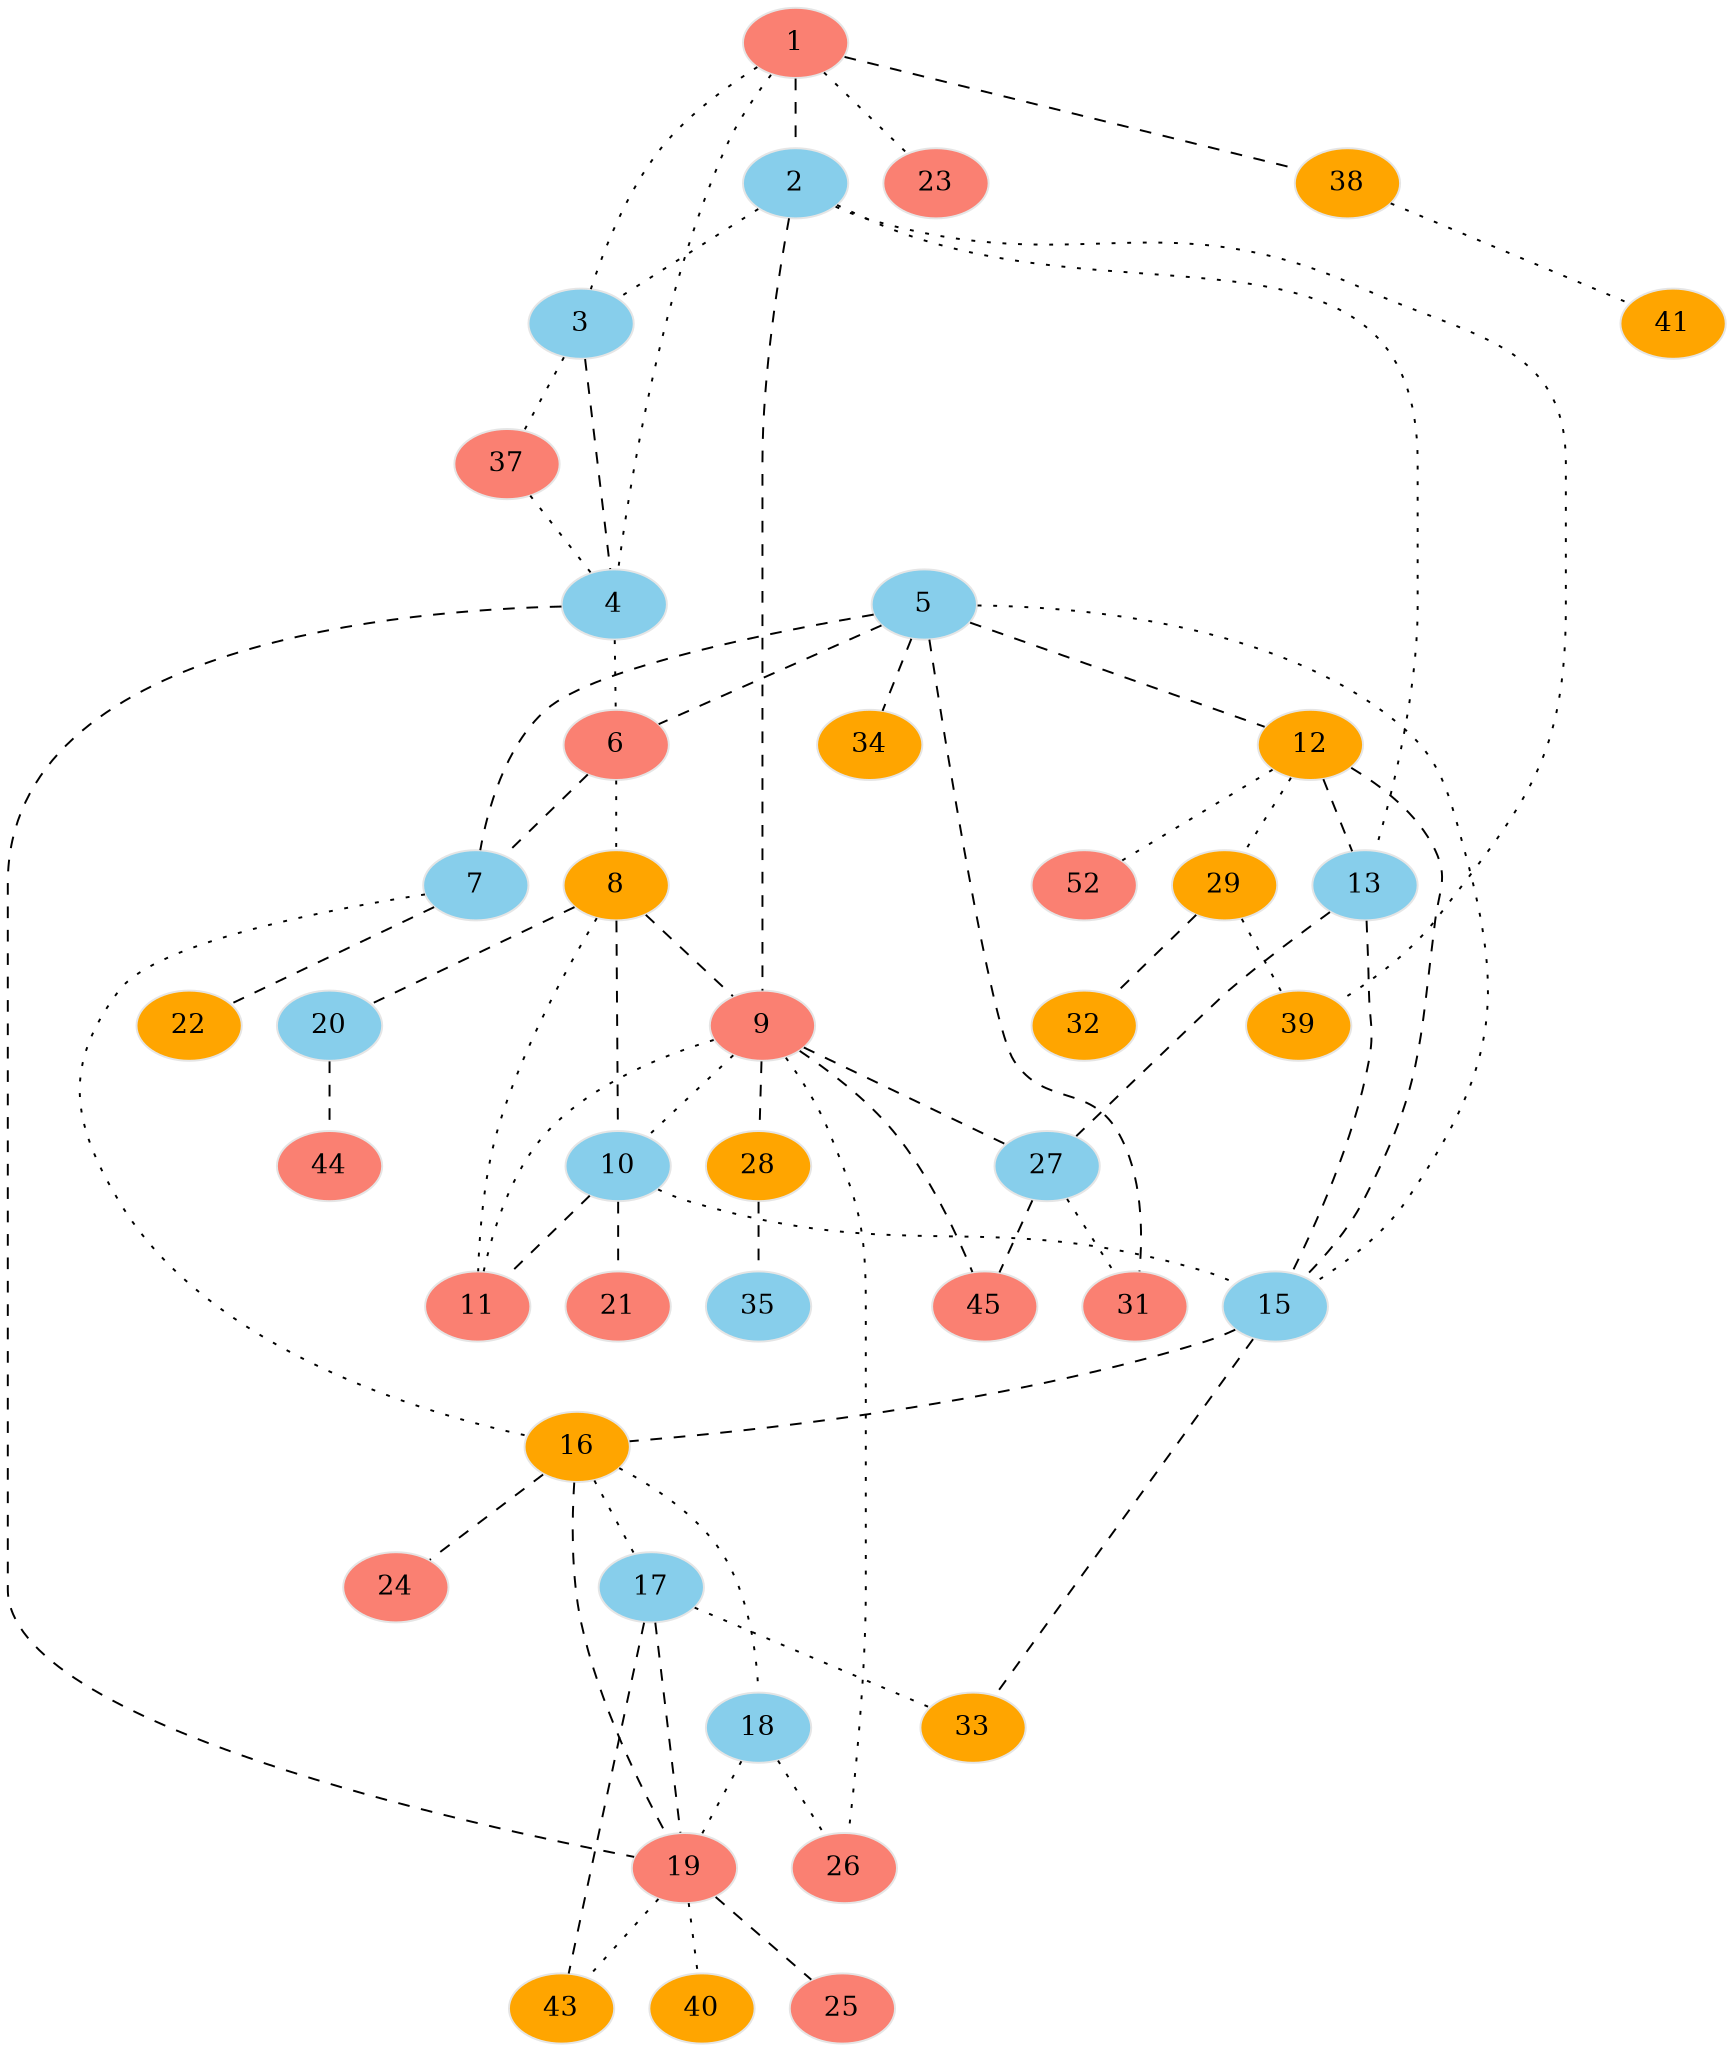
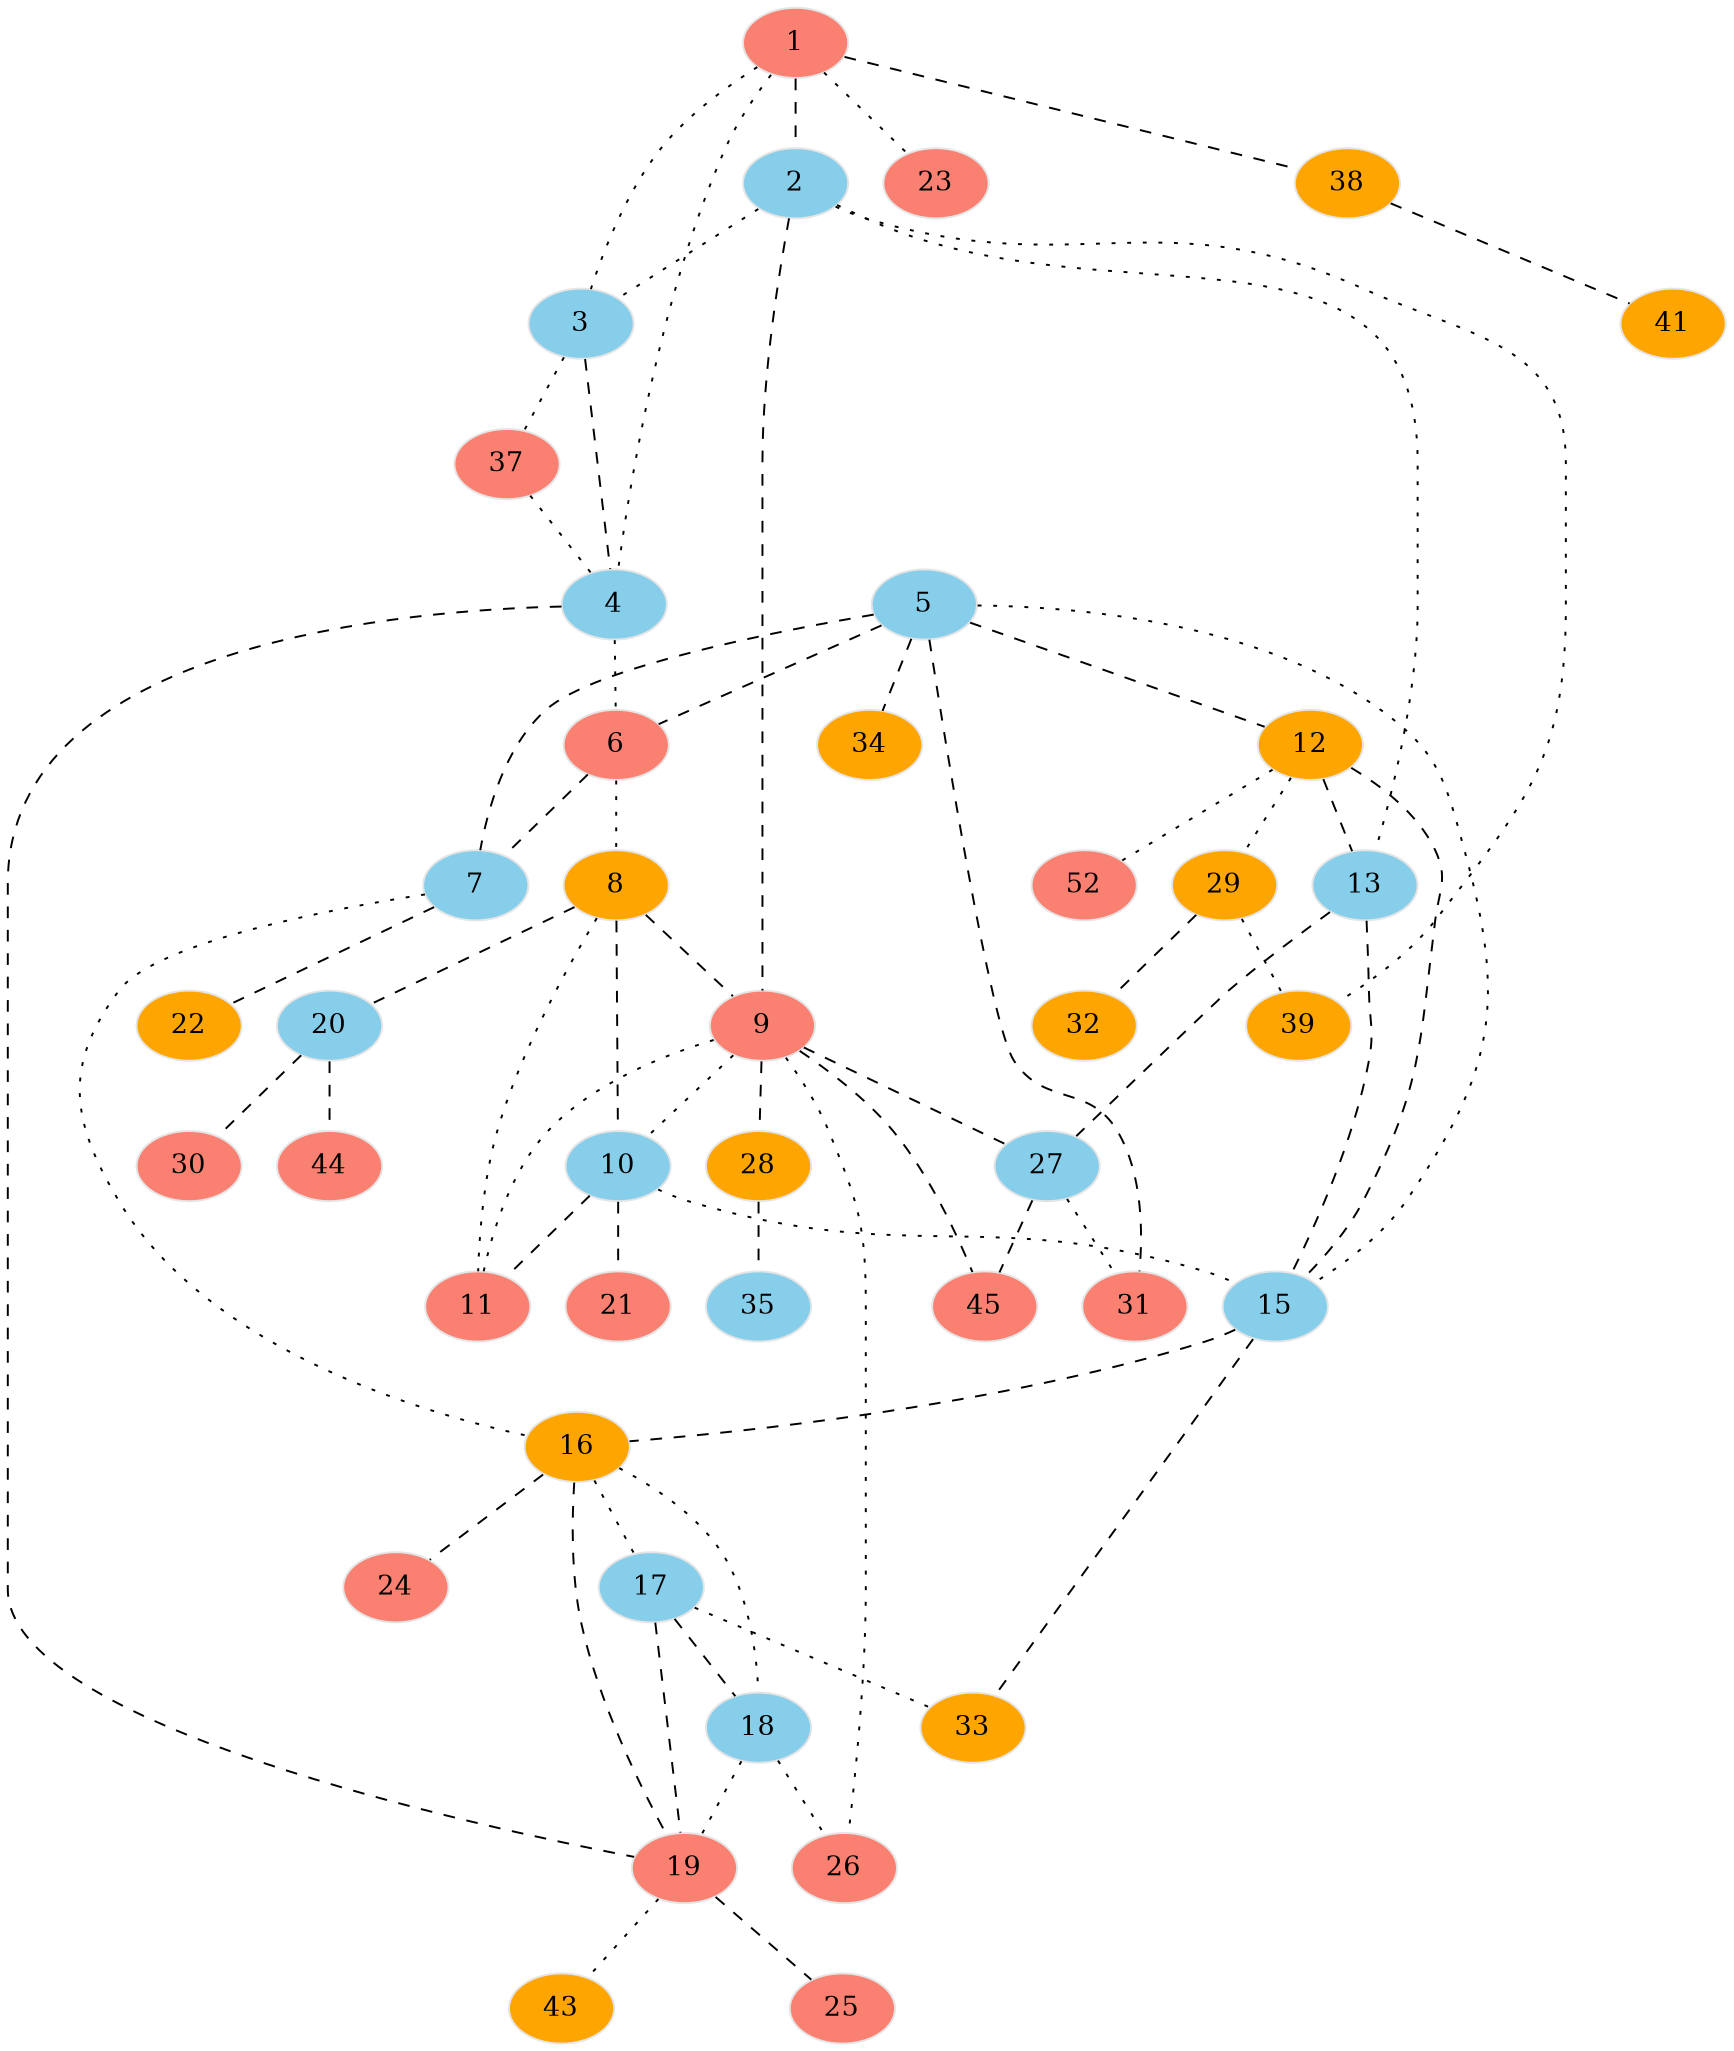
edge "38" -- "41": style dotted -> dashed
node "30": added
edge "17" -- "43": now "17" -- "18"
node "40": removed
